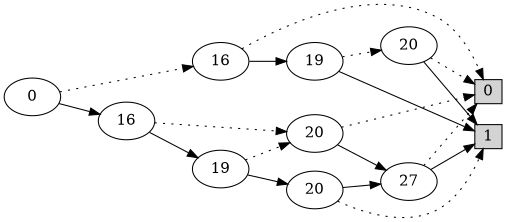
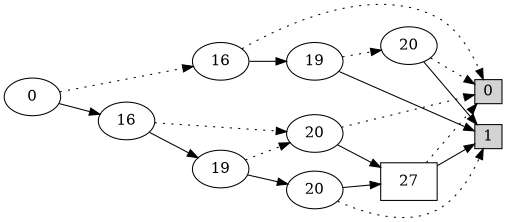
node "27": shape ellipse -> box
